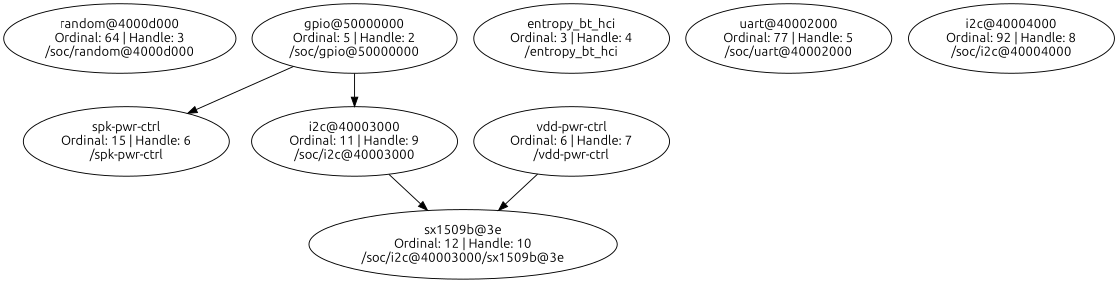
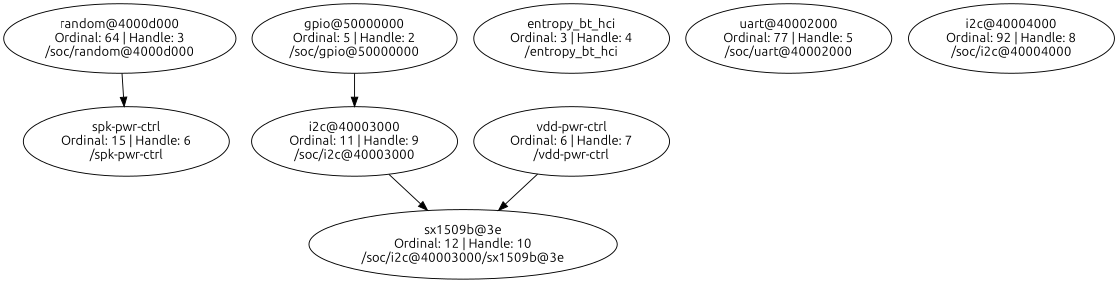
edge "gpio@50000000 Ordinal: 5 | Handle: 2 /soc/gpio@50000000" -> "spk-pwr-ctrl Ordinal: 15 | Handle: 6 /spk-pwr-ctrl": now "random@4000d000 Ordinal: 64 | Handle: 3 /soc/random@4000d000" -> "spk-pwr-ctrl Ordinal: 15 | Handle: 6 /spk-pwr-ctrl"
